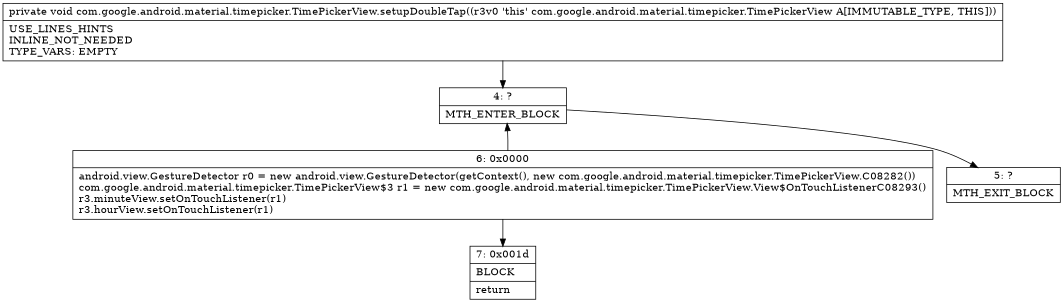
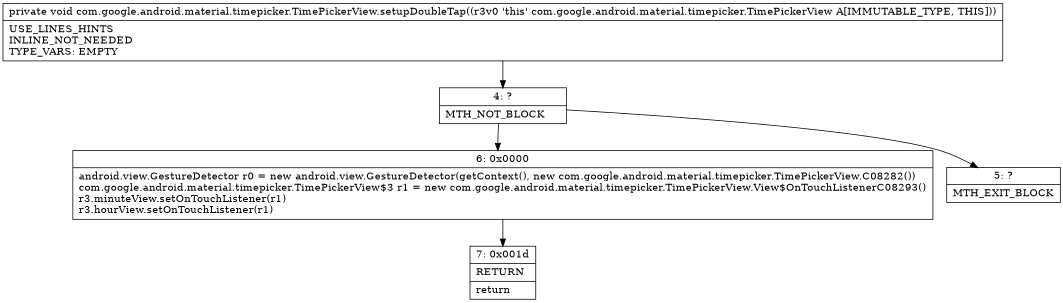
node "4: ?": text "MTH_ENTER_BLOCK" -> "MTH_NOT_BLOCK"
edge "6: 0x0000" -> "4: ?": reversed
node "7: 0x001d": text "BLOCK" -> "RETURN"
